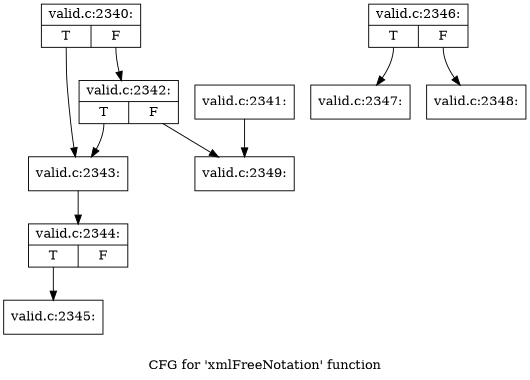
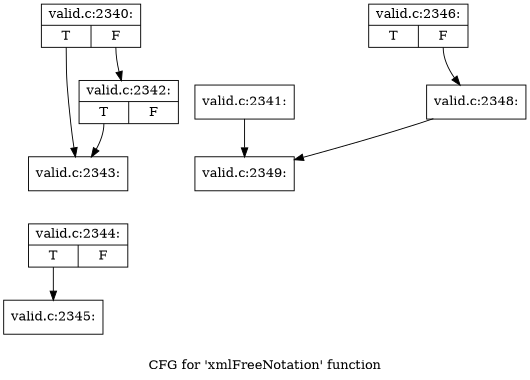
node "valid.c:2347:": removed
edge "valid.c:2342:" -> "valid.c:2349:": now "valid.c:2348:" -> "valid.c:2349:"
edge "valid.c:2343:" -> "valid.c:2344:": removed
